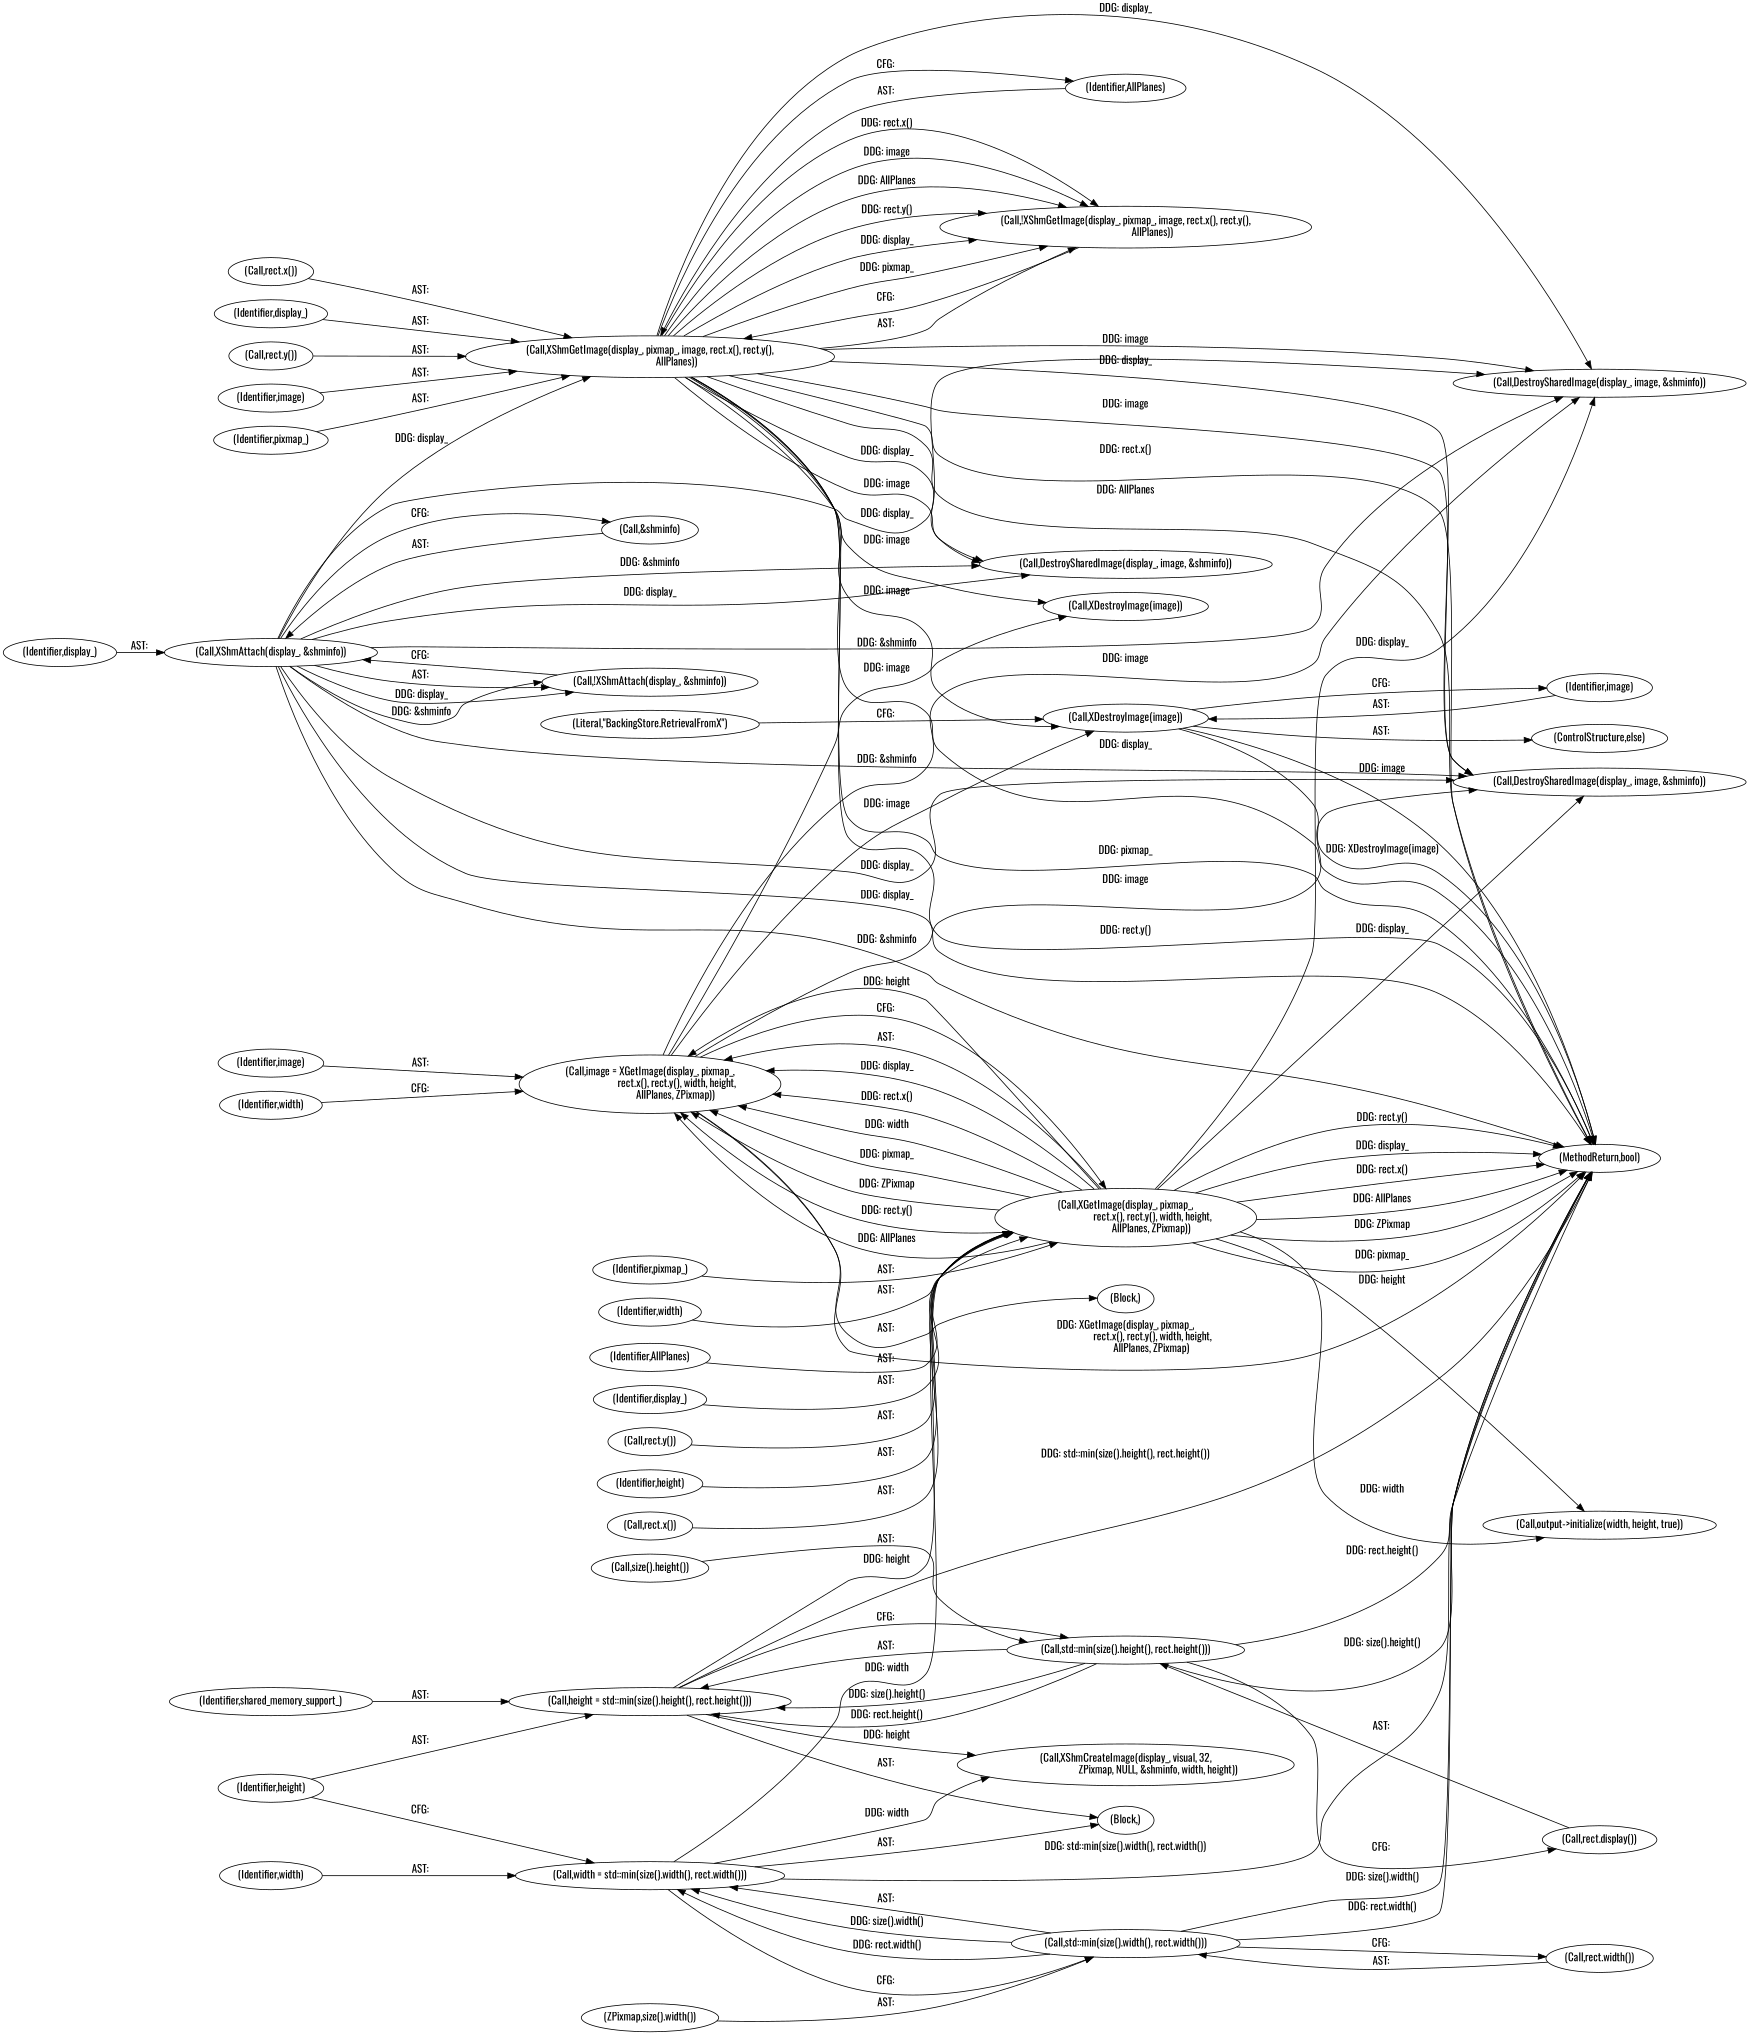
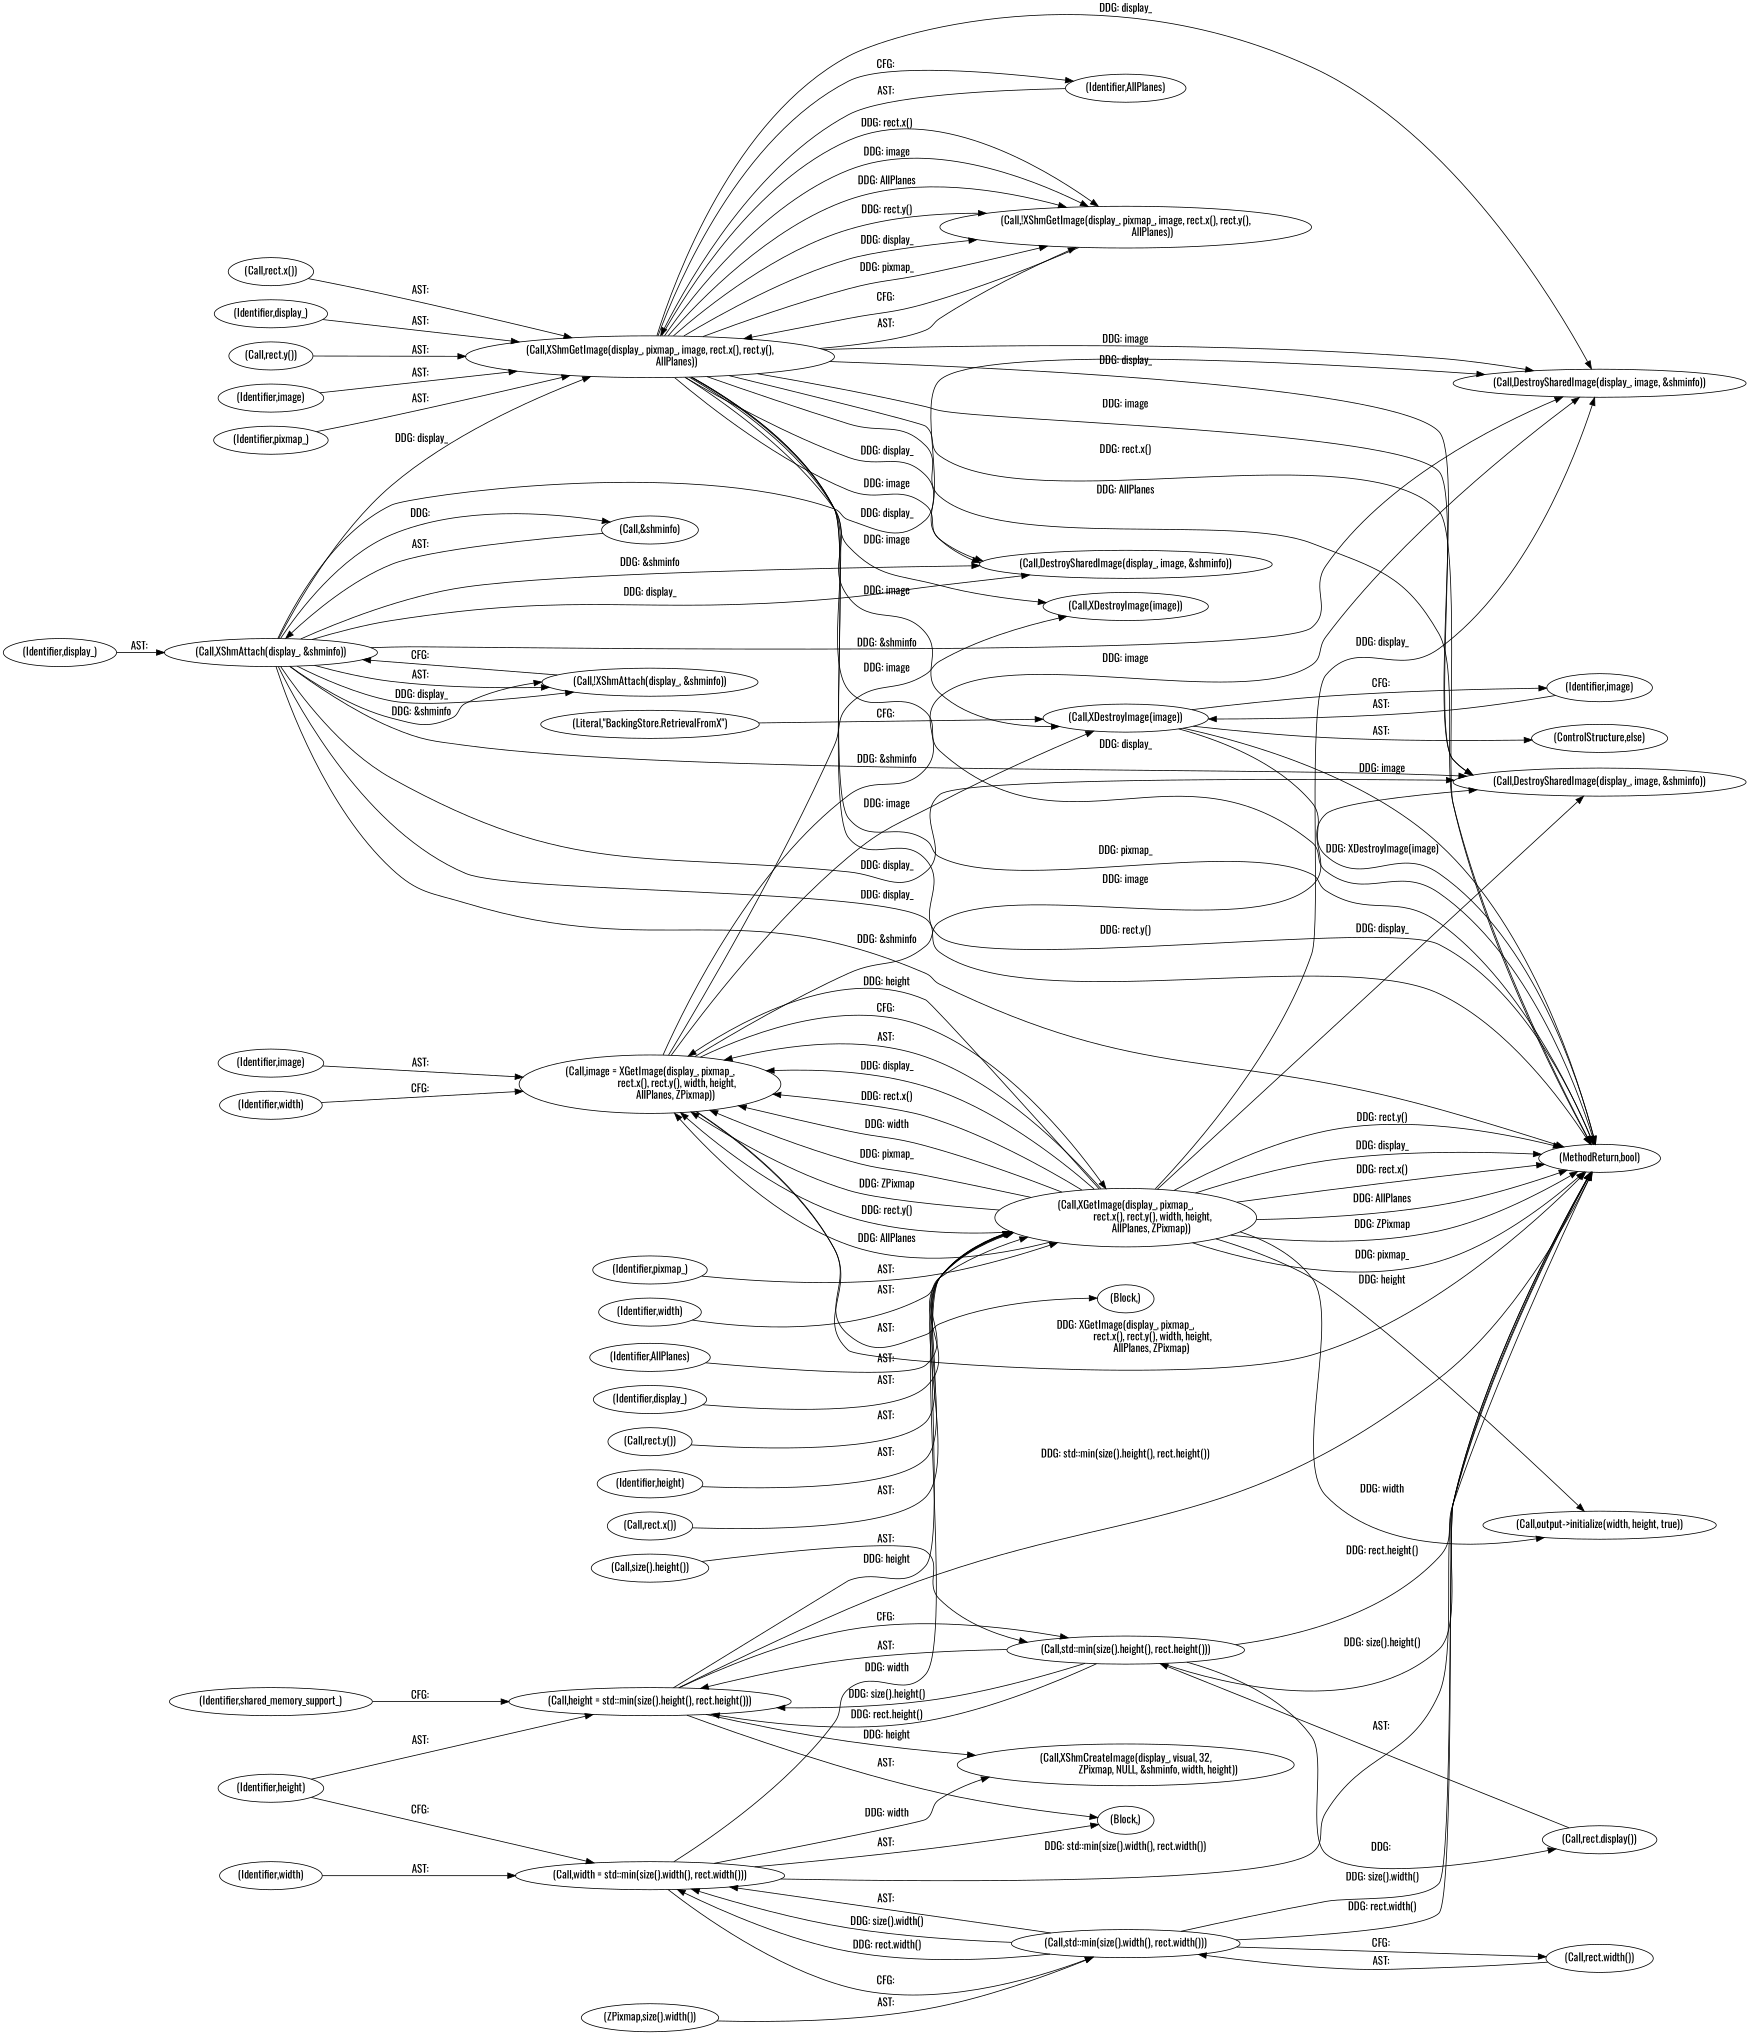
edge "(Call,XShmAttach(display_, &shminfo))" -> "(Call,&shminfo)": label "CFG: " -> "DDG: "
edge "(Identifier,shared_memory_support_)" -> "(Call,height = std::min(size().height(), rect.height()))": label "AST: " -> "CFG: "
edge "(Call,std::min(size().height(), rect.height()))" -> "(Call,rect.display())": label "CFG: " -> "DDG: "
